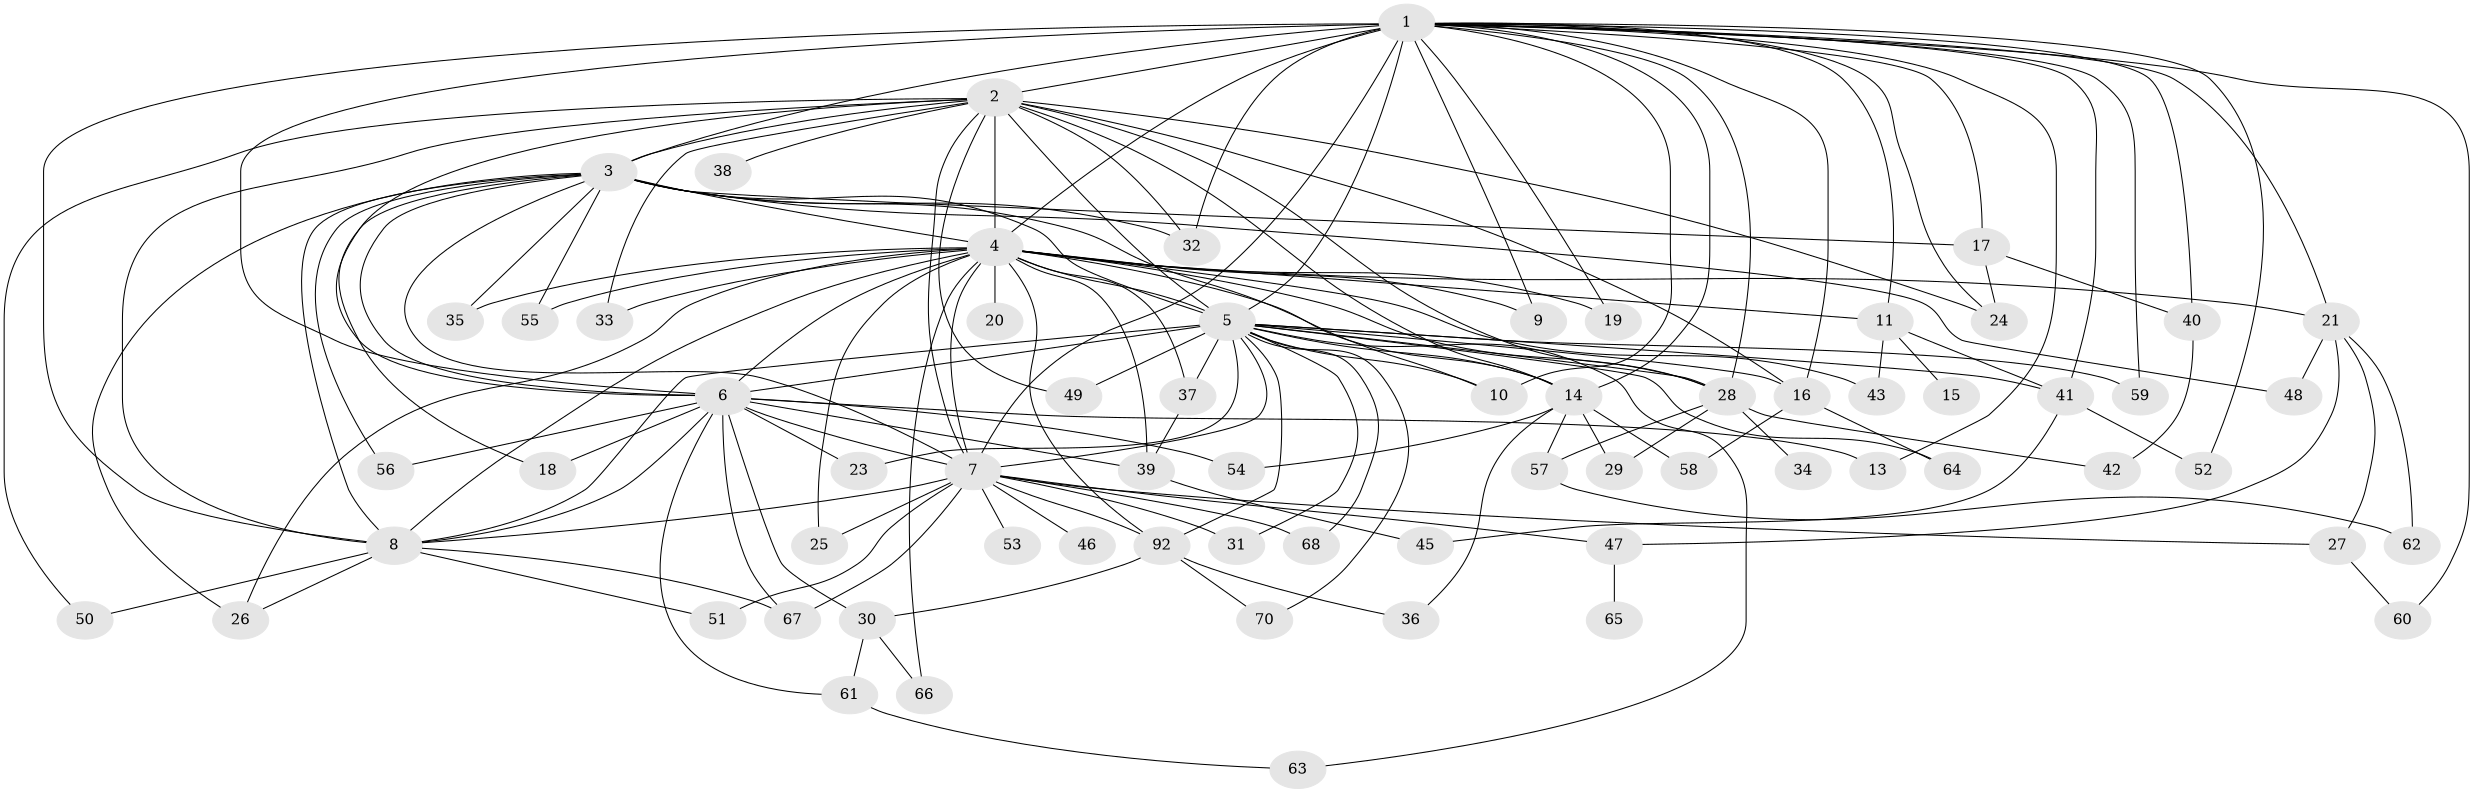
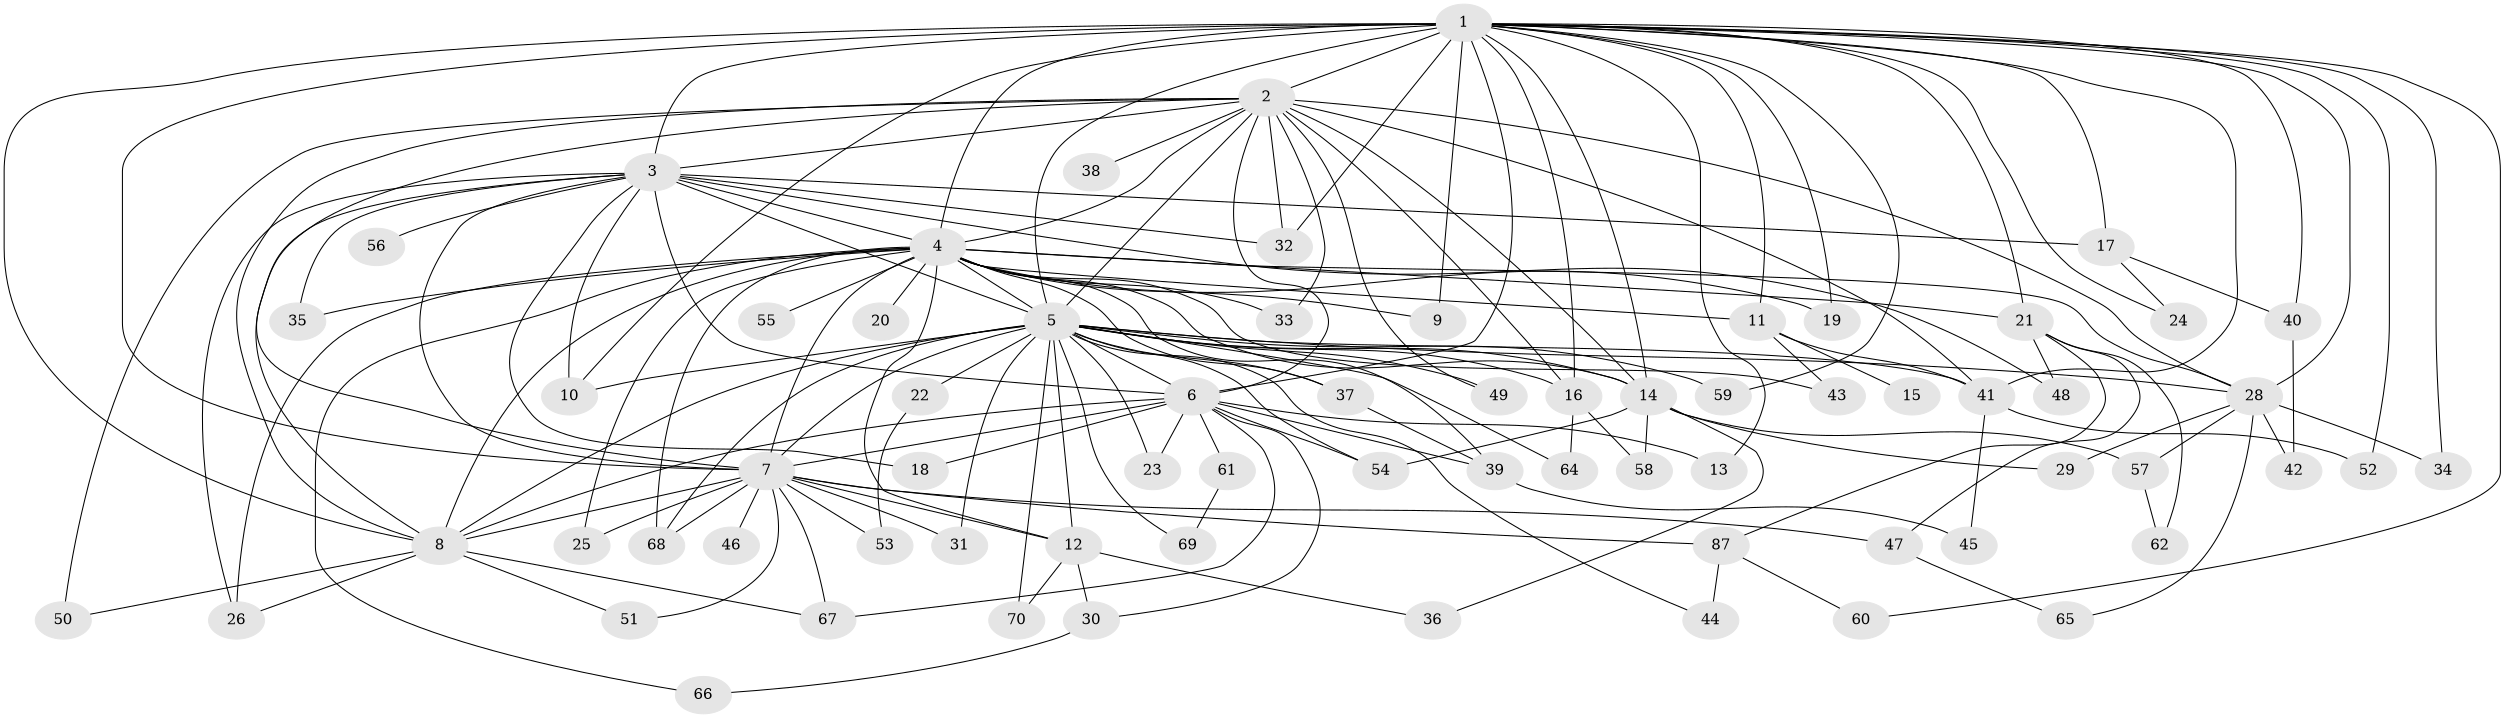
edge "1" -- "34": added
edge "2" -- "24": now "2" -- "41"
edge "3" -- "55": removed
edge "4" -- "6": now "4" -- "68"
edge "5" -- "54": added
node "22": added
edge "6" -- "56": removed
node "92": label "92" -> "12"
node "27": label "27" -> "87"
edge "28" -- "65": added
node "44": added
edge "30" -- "61": removed
node "63": label "63" -> "69"
